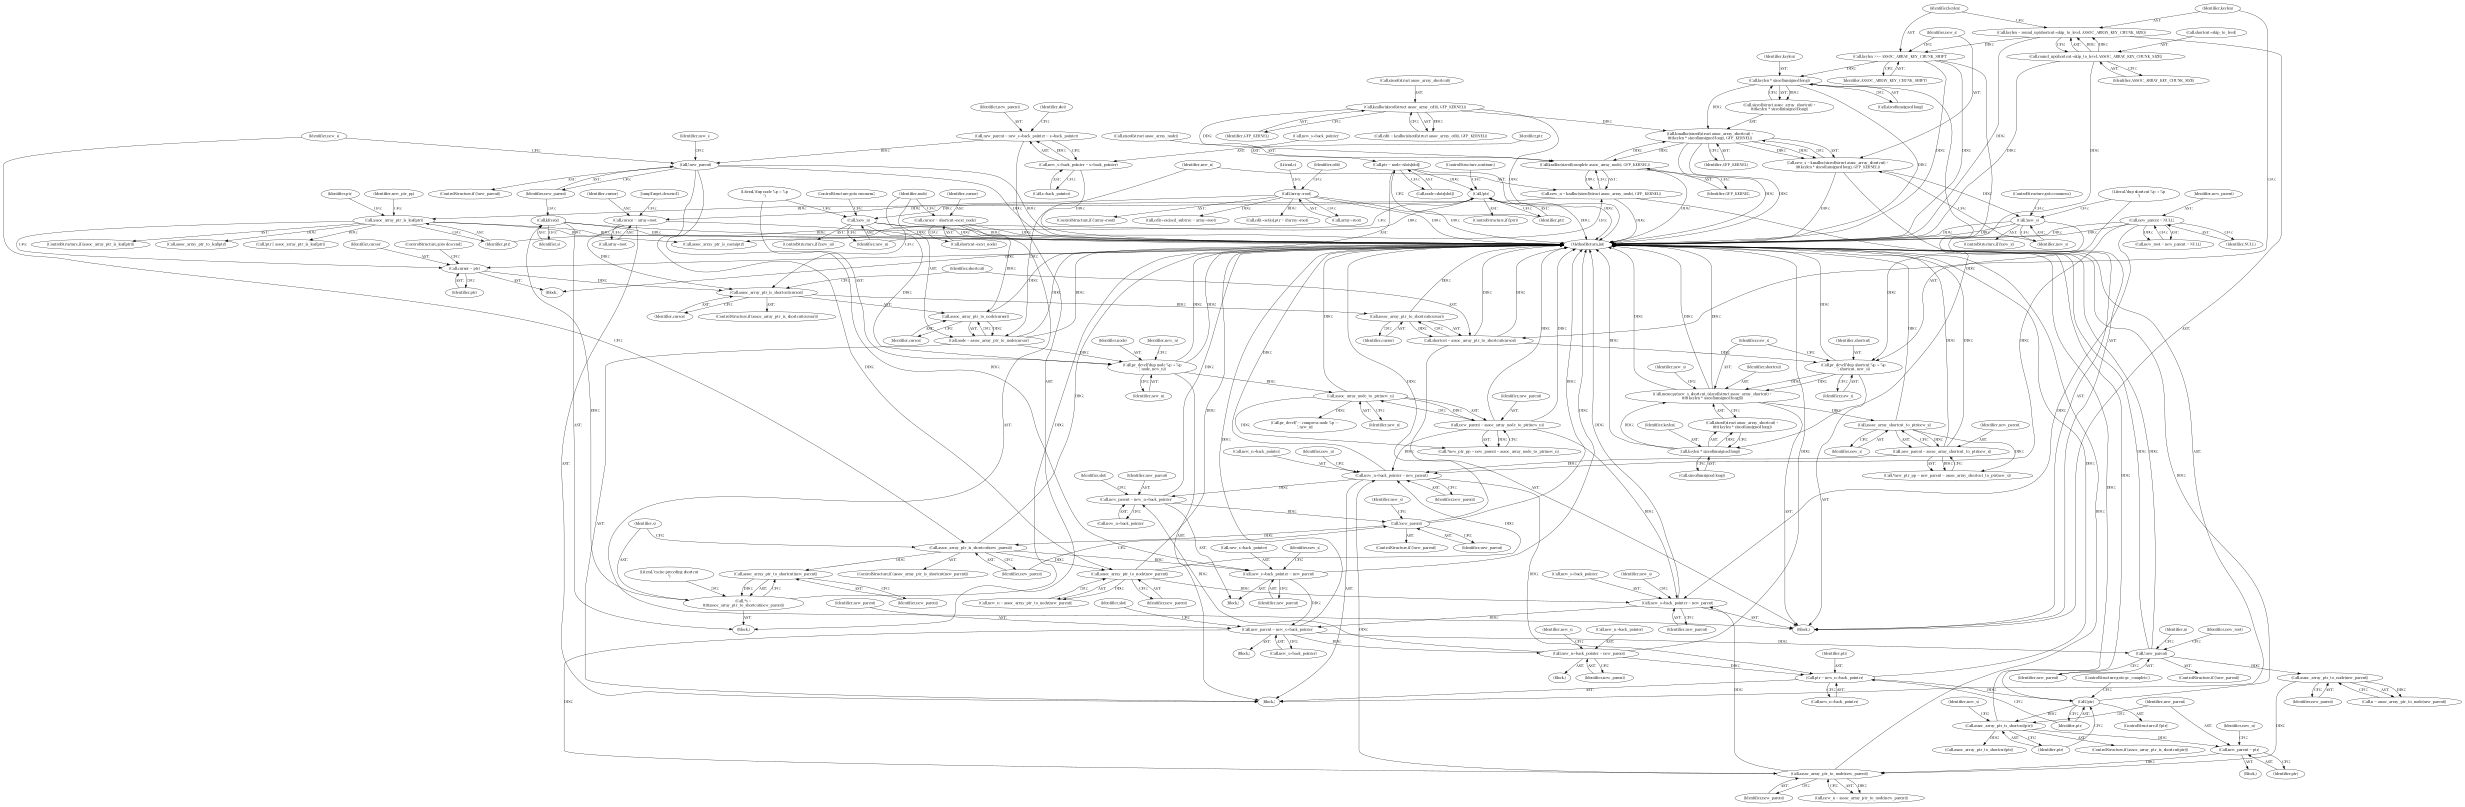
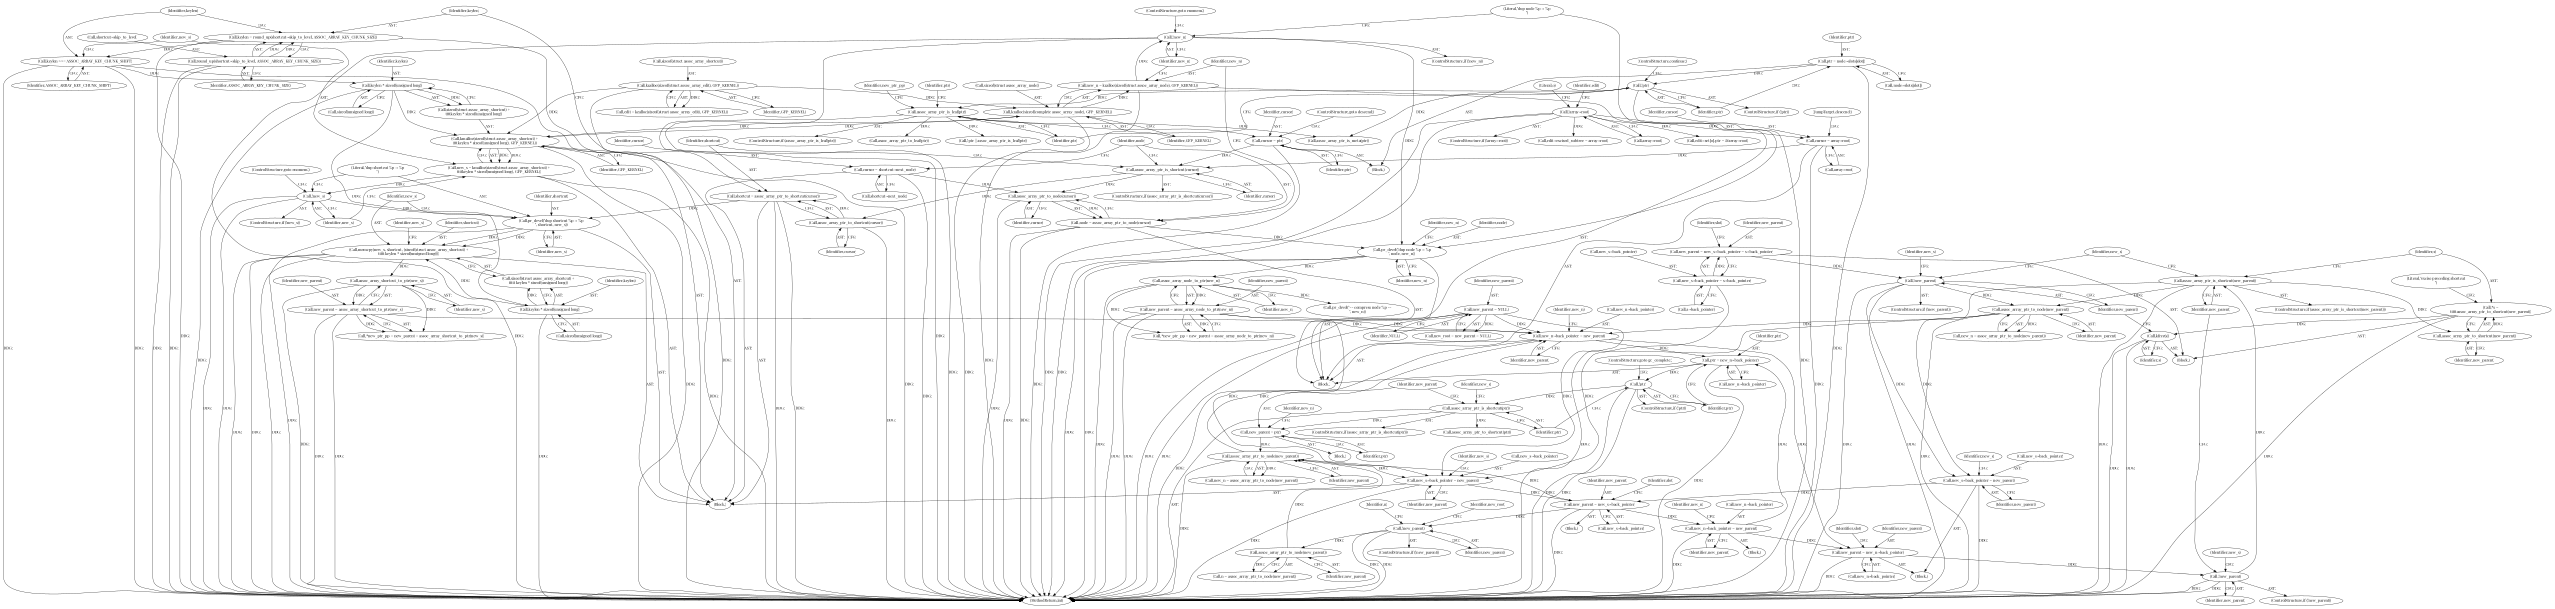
edge "(MethodReturn,int)" -> "(Call,cursor = ptr)": reversed
edge "(Call,assoc_array_ptr_is_shortcut(cursor))" -> "(Call,assoc_array_ptr_to_node(cursor))": label "AST: " -> "DDG: "
edge "(Call,assoc_array_ptr_is_shortcut(ptr))" -> "(MethodReturn,int)": label "DDG: " -> "AST: "
